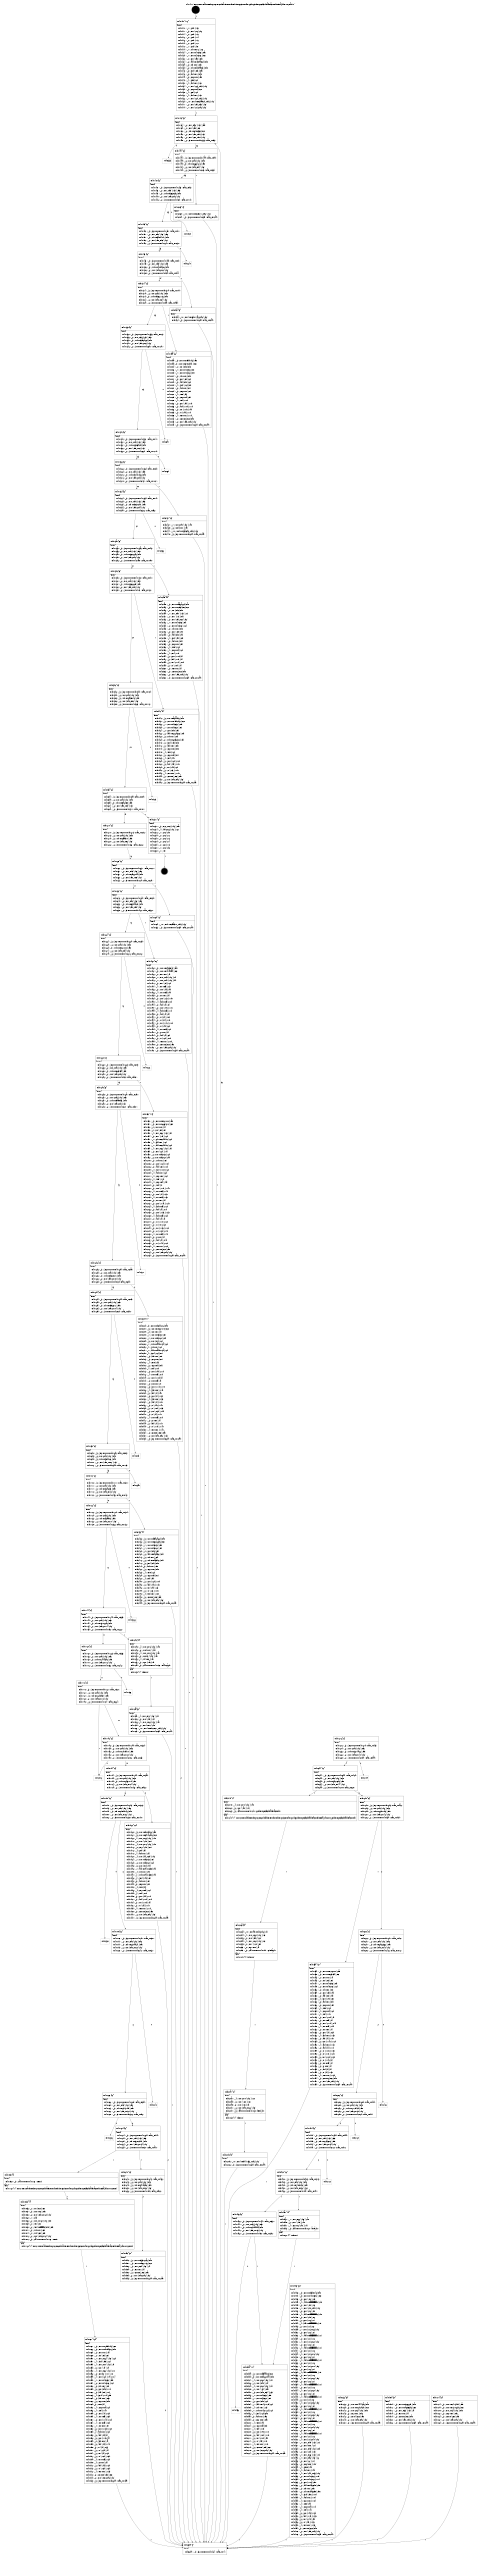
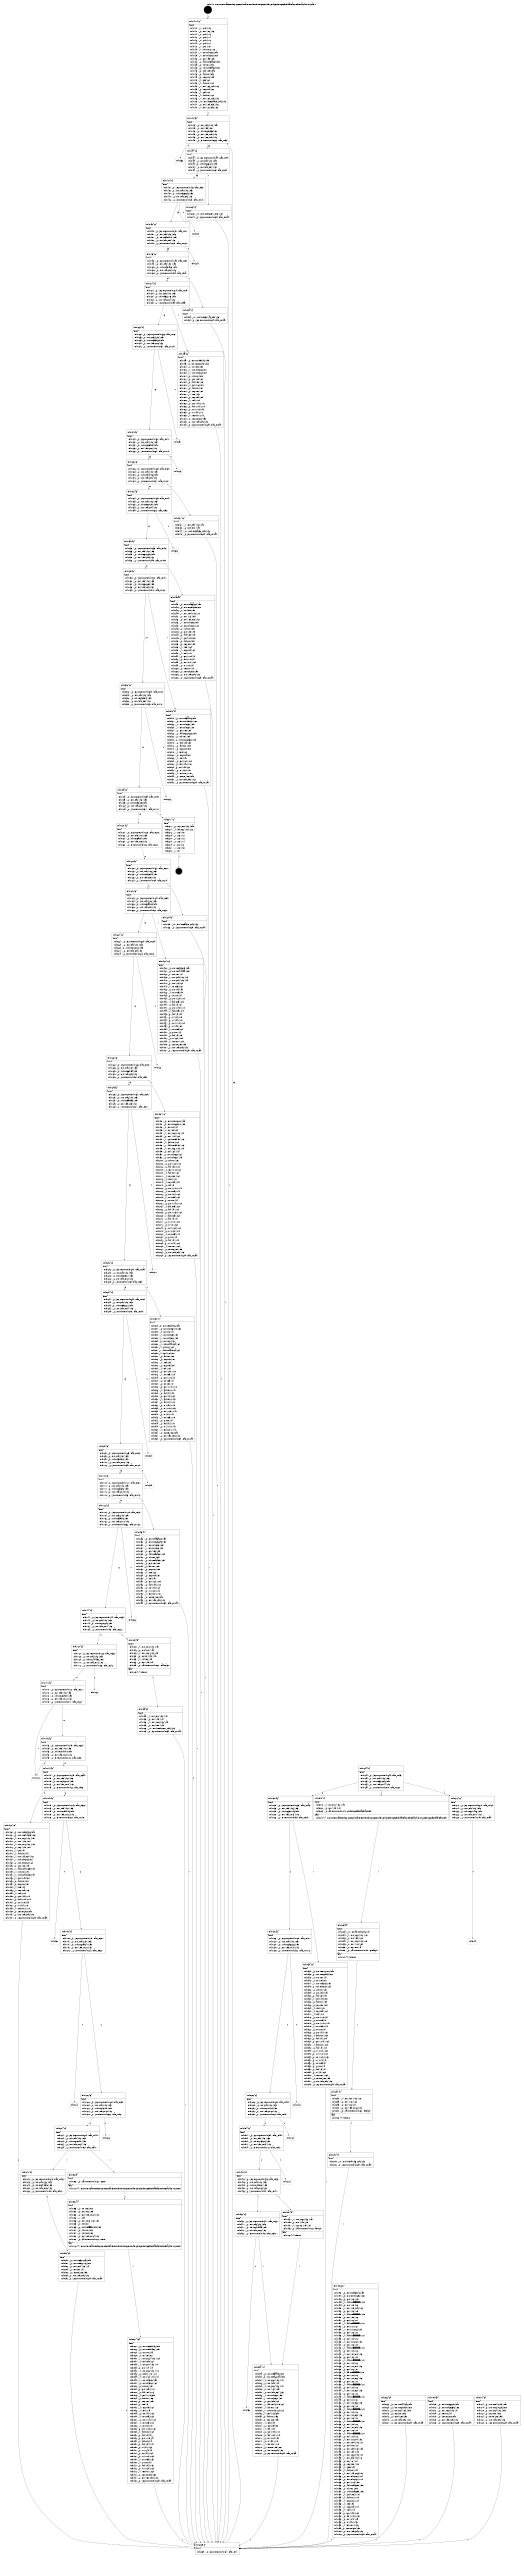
edge "0x401878 [28]" -> "0x401894 [28]": reversed
